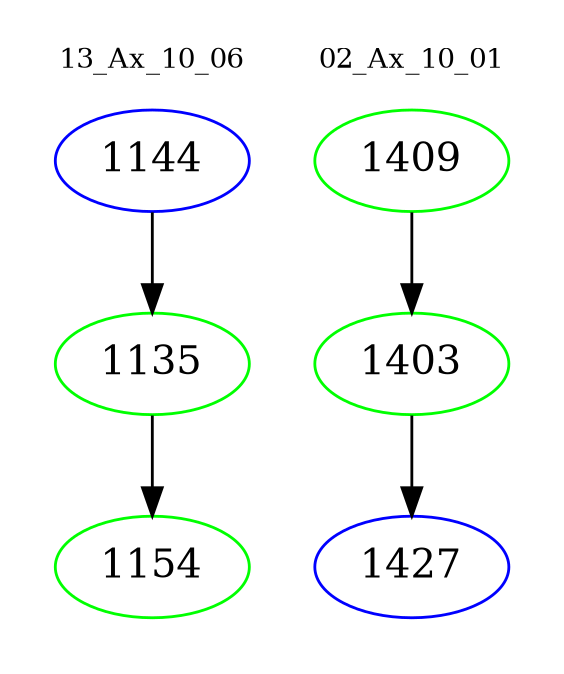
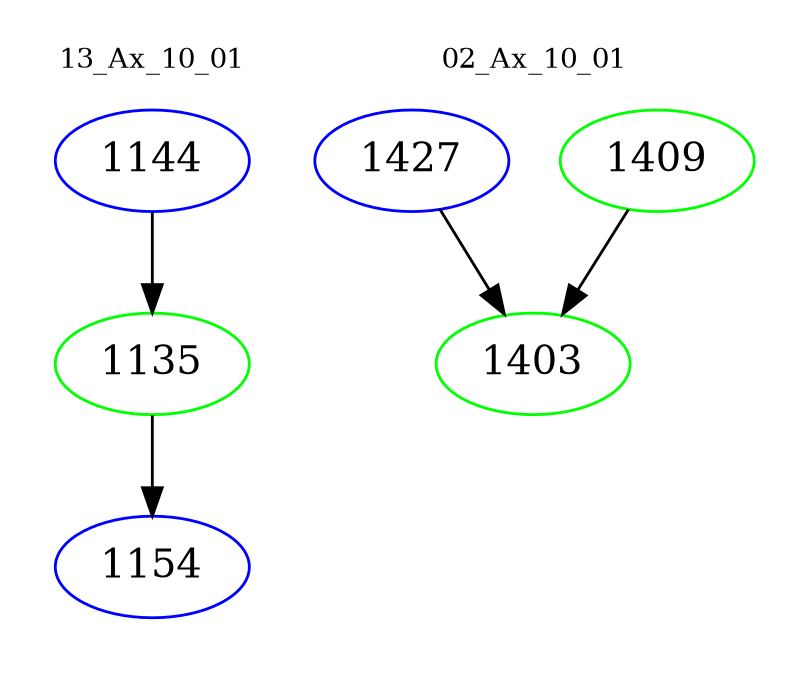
cluster "13_Ax_10_06": label "13_Ax_10_06" -> "13_Ax_10_01"
edge "1403" -> "1427": reversed
node "1154": color green -> blue
